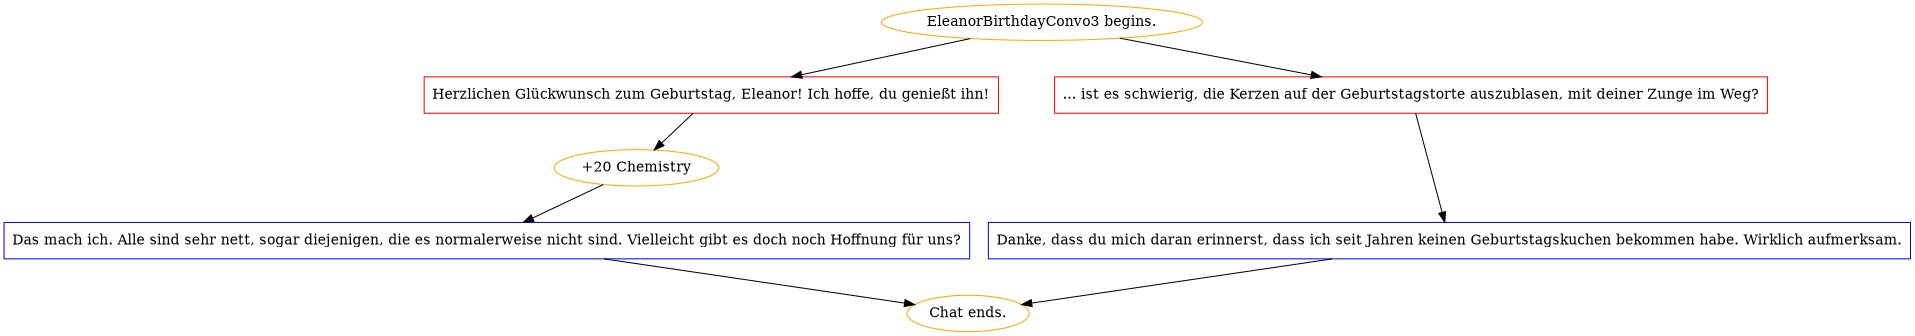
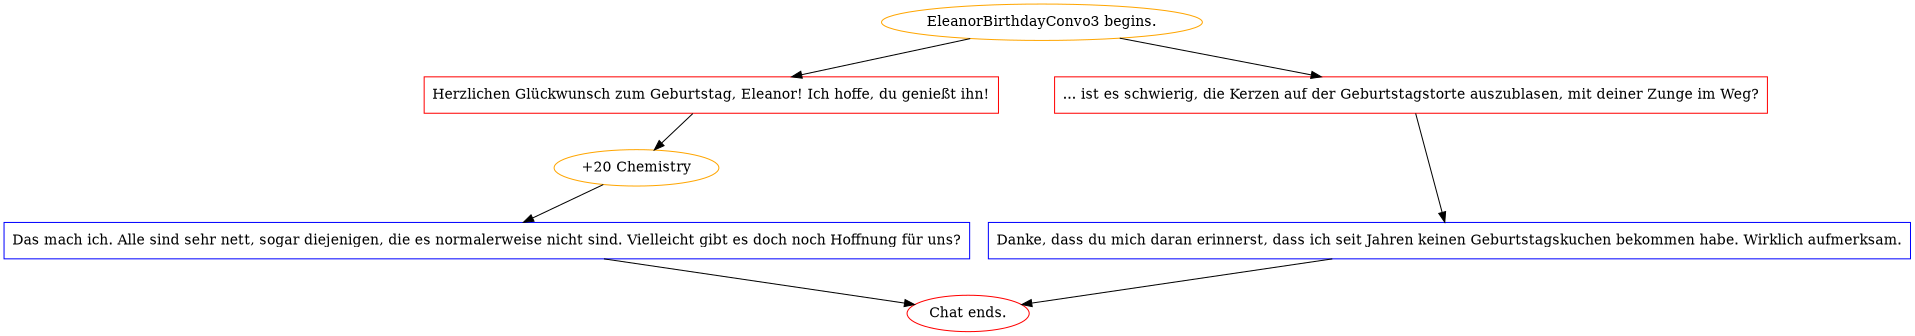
node "Chat ends.": color orange -> red
